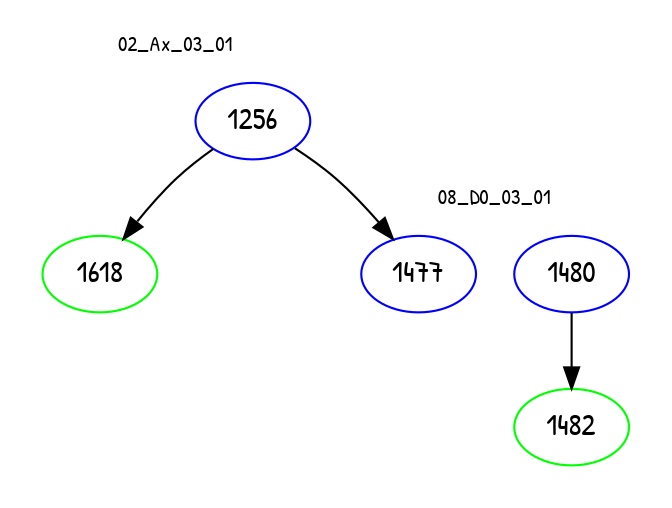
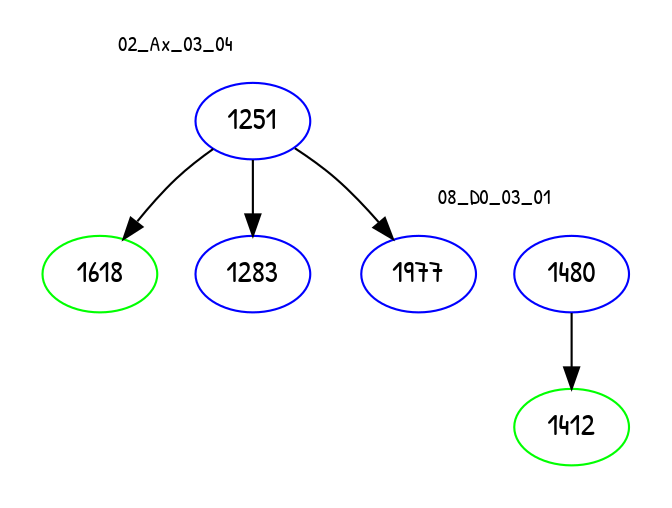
cluster "02_Ax_03_01": label "02_Ax_03_01" -> "02_Ax_03_04"
node "1256": label "1256" -> "1251"
node "1283": added
node "1477": label "1477" -> "1977"
node "1482": label "1482" -> "1412"
